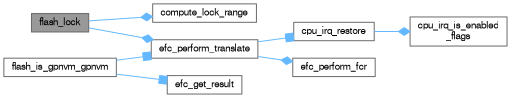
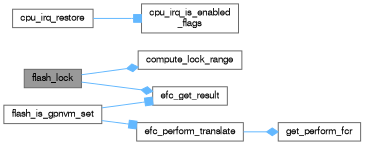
edge "cpu_irq_restore" -> "cpu_irq_is_enabled _flags": arrowhead diamond -> box
edge "flash_lock" -> "efc_perform_translate": now "flash_lock" -> "efc_get_result"
edge "efc_perform_translate" -> "cpu_irq_restore": removed
node "flash_is_gpnvm_gpnvm": label "flash_is_gpnvm_gpnvm" -> "flash_is_gpnvm_set"
node "efc_perform_fcr": label "efc_perform_fcr" -> "get_perform_fcr"
